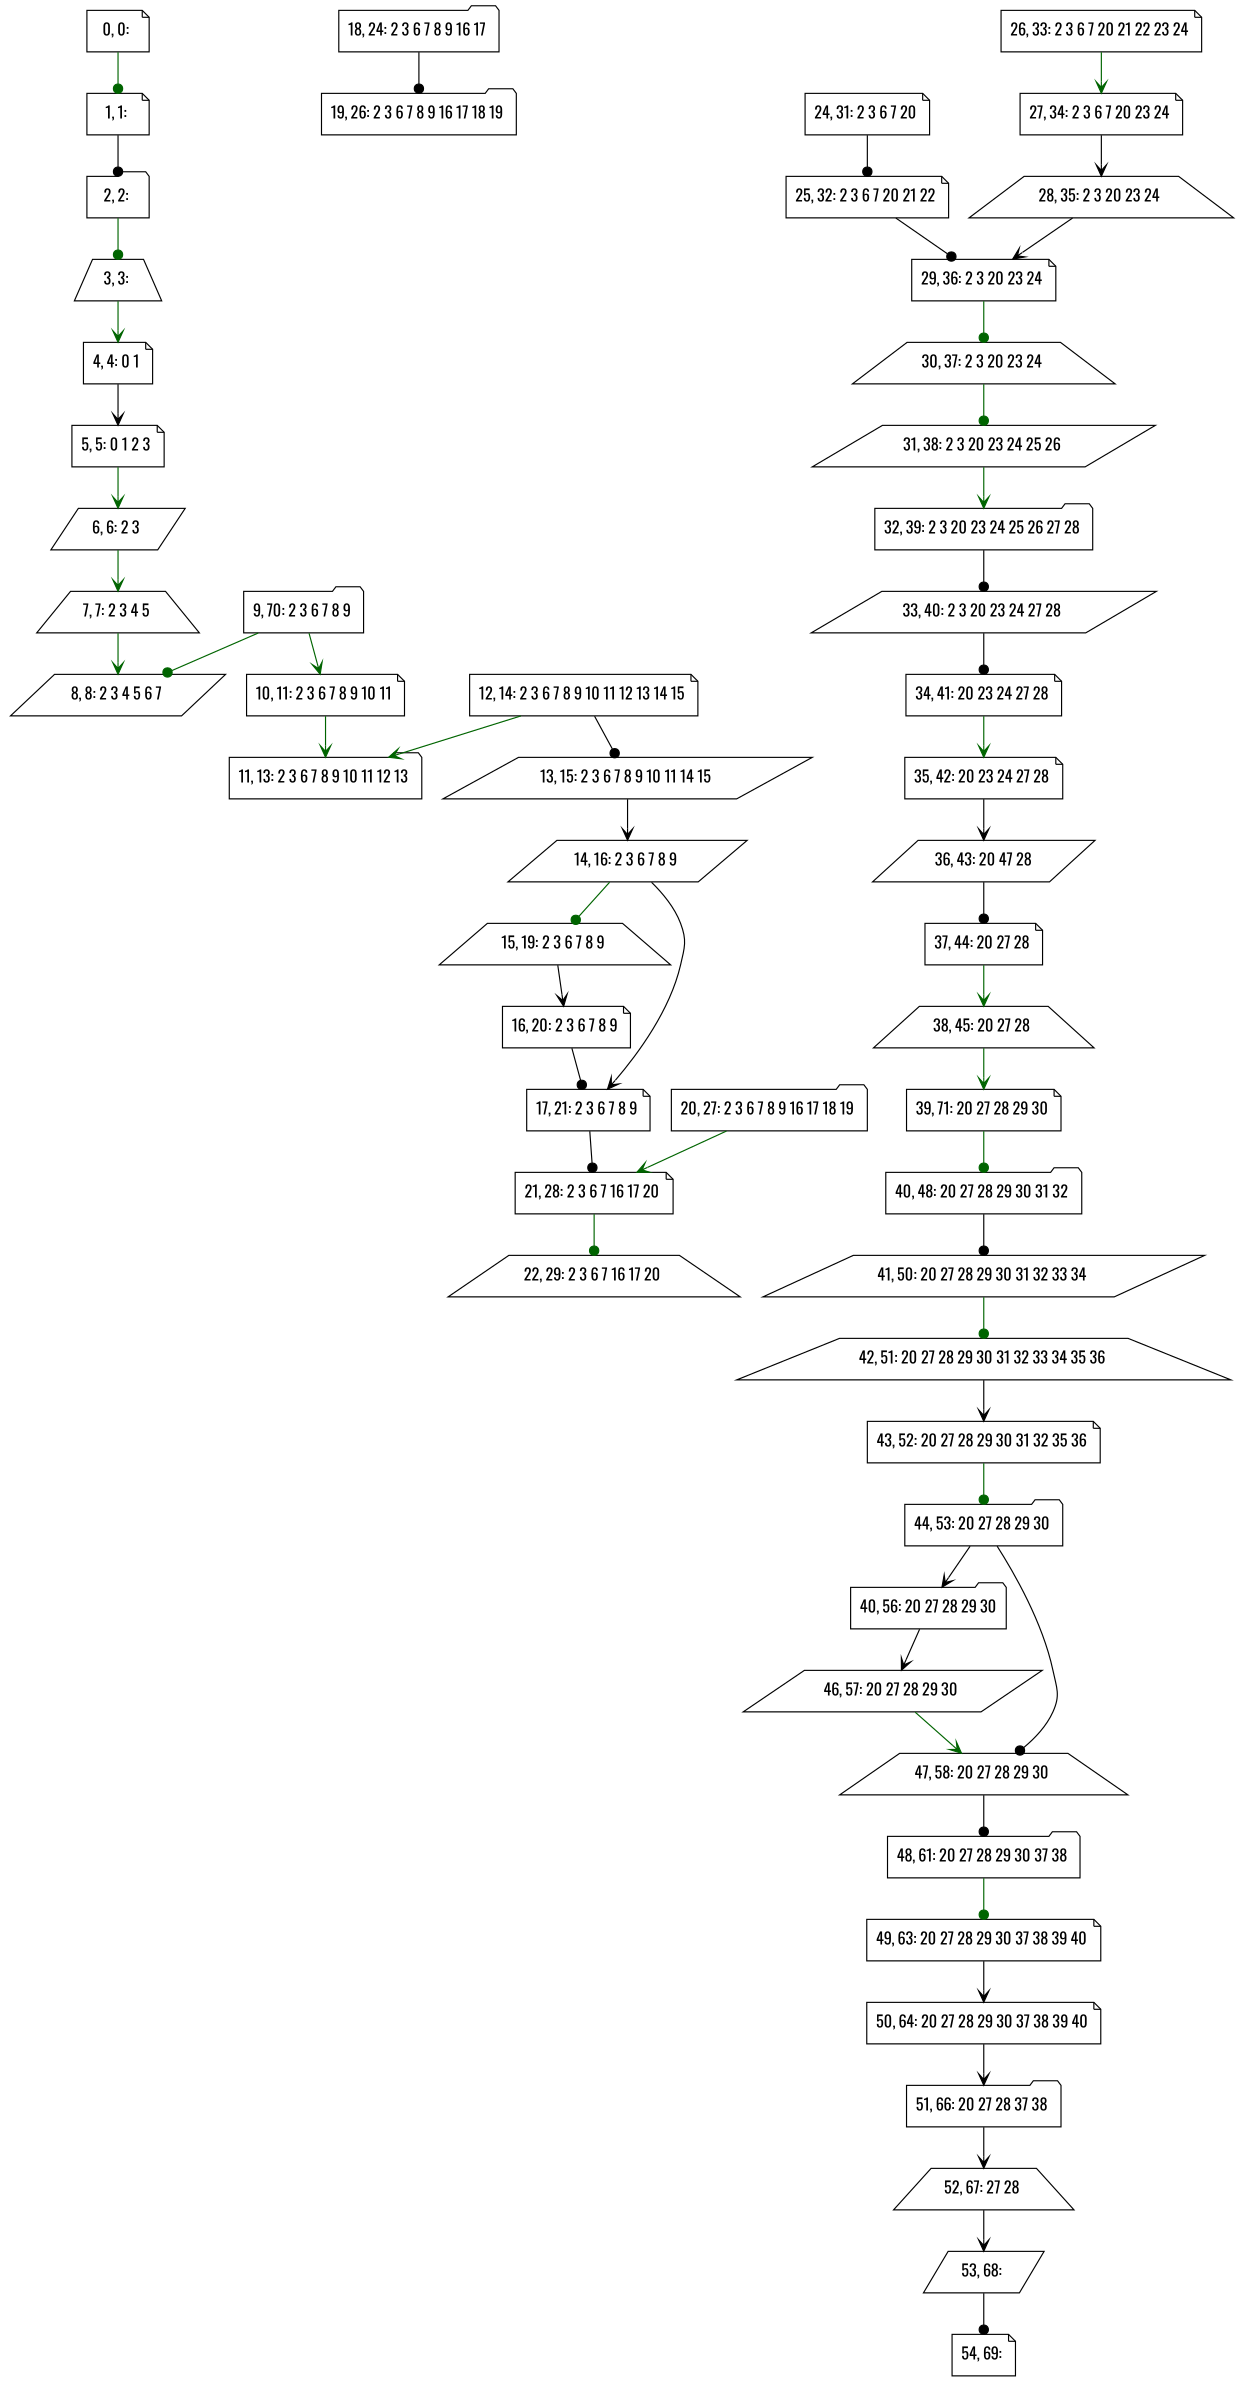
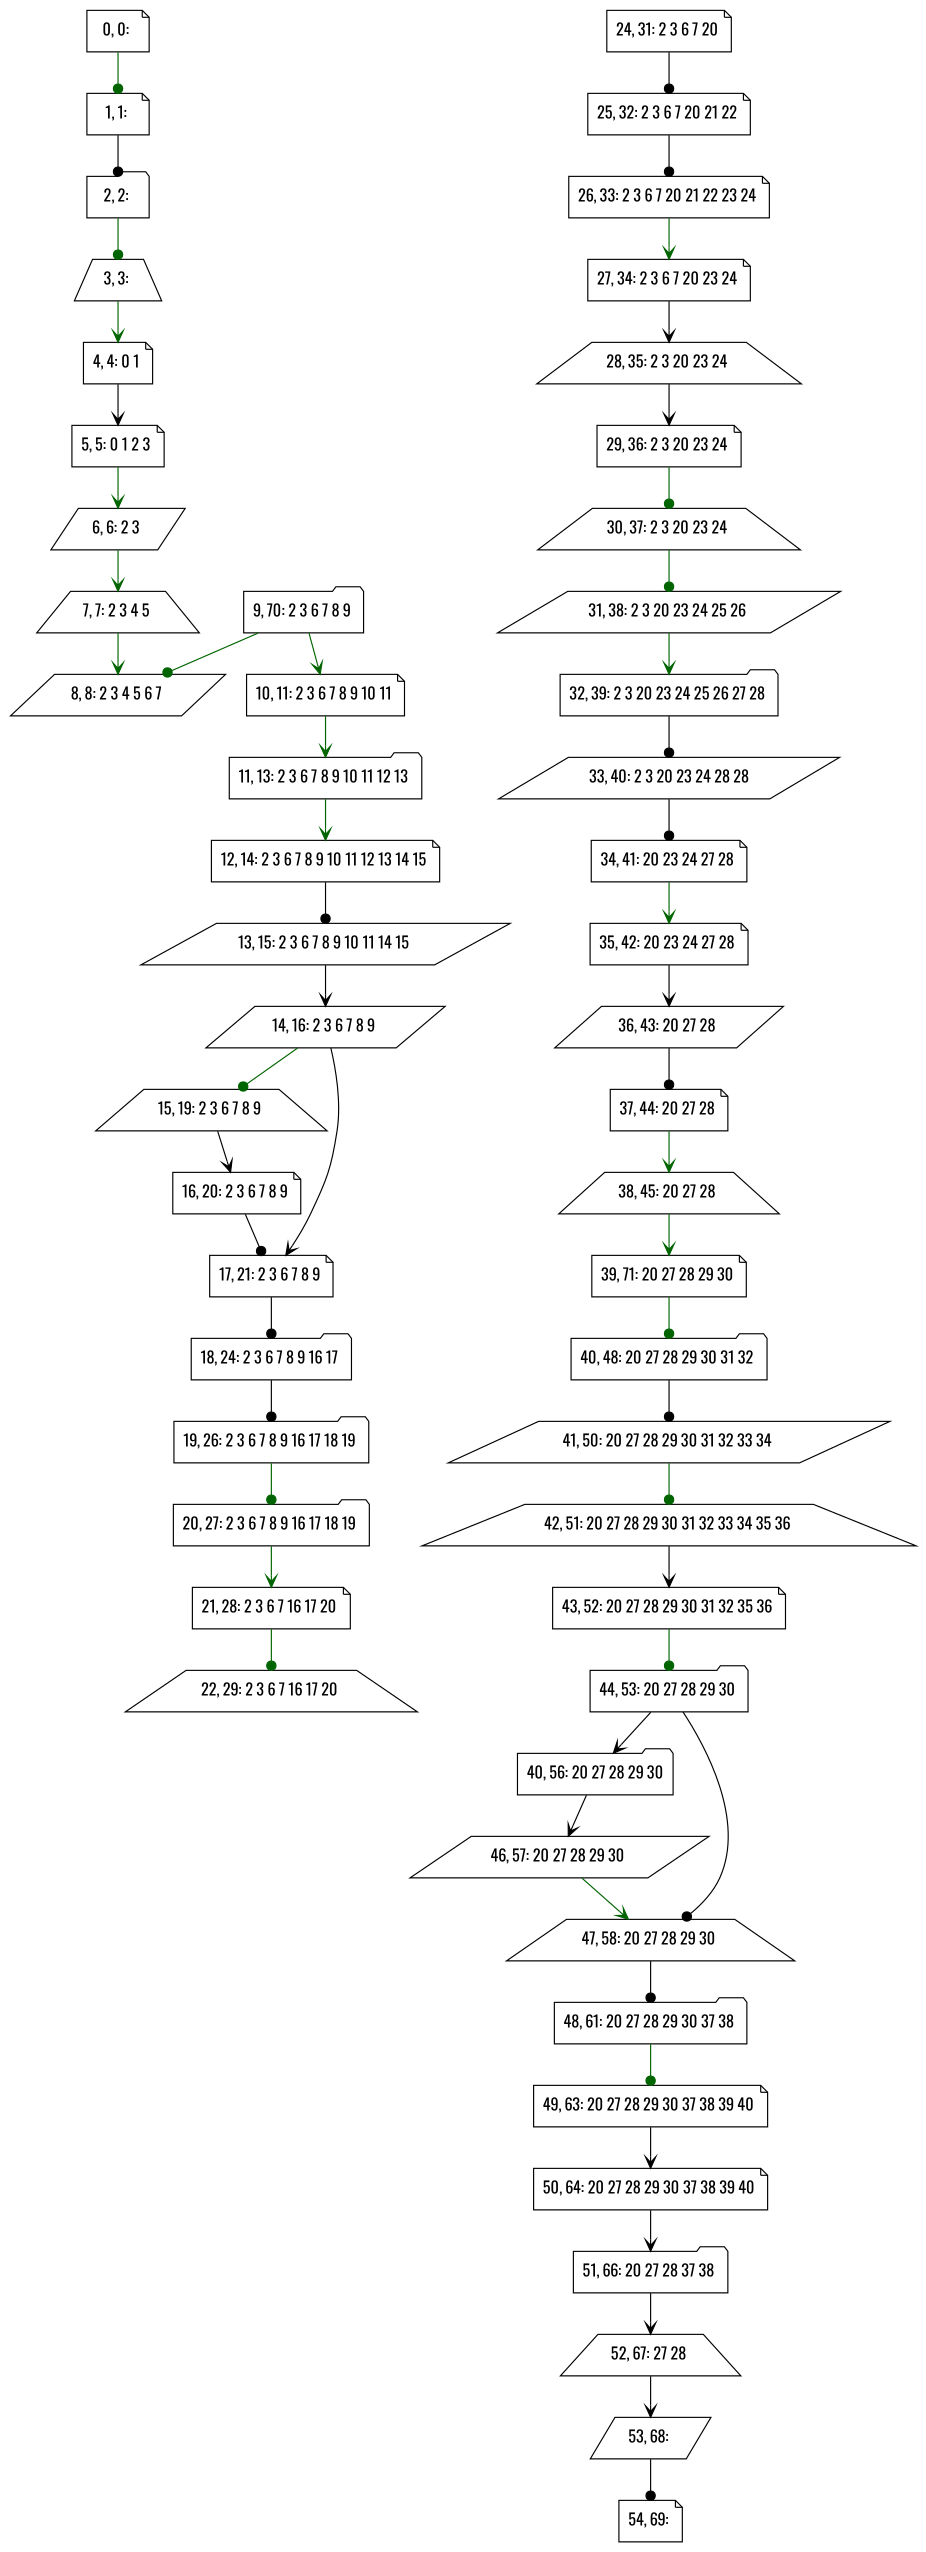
edge "25, 32: 2 3 6 7 20 21 22" -> "29, 36: 2 3 20 23 24": now "25, 32: 2 3 6 7 20 21 22" -> "26, 33: 2 3 6 7 20 21 22 23 24"
node "33, 40: 2 3 20 23 24 27 28": label "33, 40: 2 3 20 23 24 27 28" -> "33, 40: 2 3 20 23 24 28 28"
edge "12, 14: 2 3 6 7 8 9 10 11 12 13 14 15" -> "11, 13: 2 3 6 7 8 9 10 11 12 13": reversed
node "36, 43: 20 47 28": label "36, 43: 20 47 28" -> "36, 43: 20 27 28"
edge "17, 21: 2 3 6 7 8 9" -> "21, 28: 2 3 6 7 16 17 20": now "17, 21: 2 3 6 7 8 9" -> "18, 24: 2 3 6 7 8 9 16 17"
edge "19, 26: 2 3 6 7 8 9 16 17 18 19" -> "20, 27: 2 3 6 7 8 9 16 17 18 19": added
